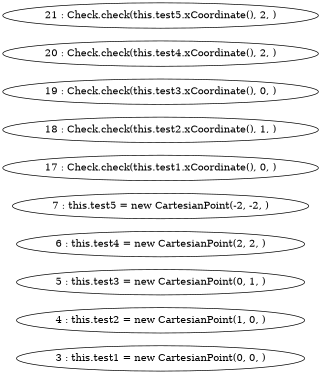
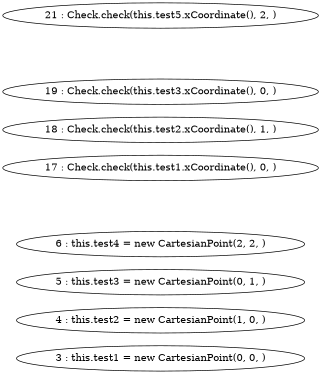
node "20 : Check.check(this.test4.xCoordinate(), 2, )": removed
node "7 : this.test5 = new CartesianPoint(-2, -2, )": removed
